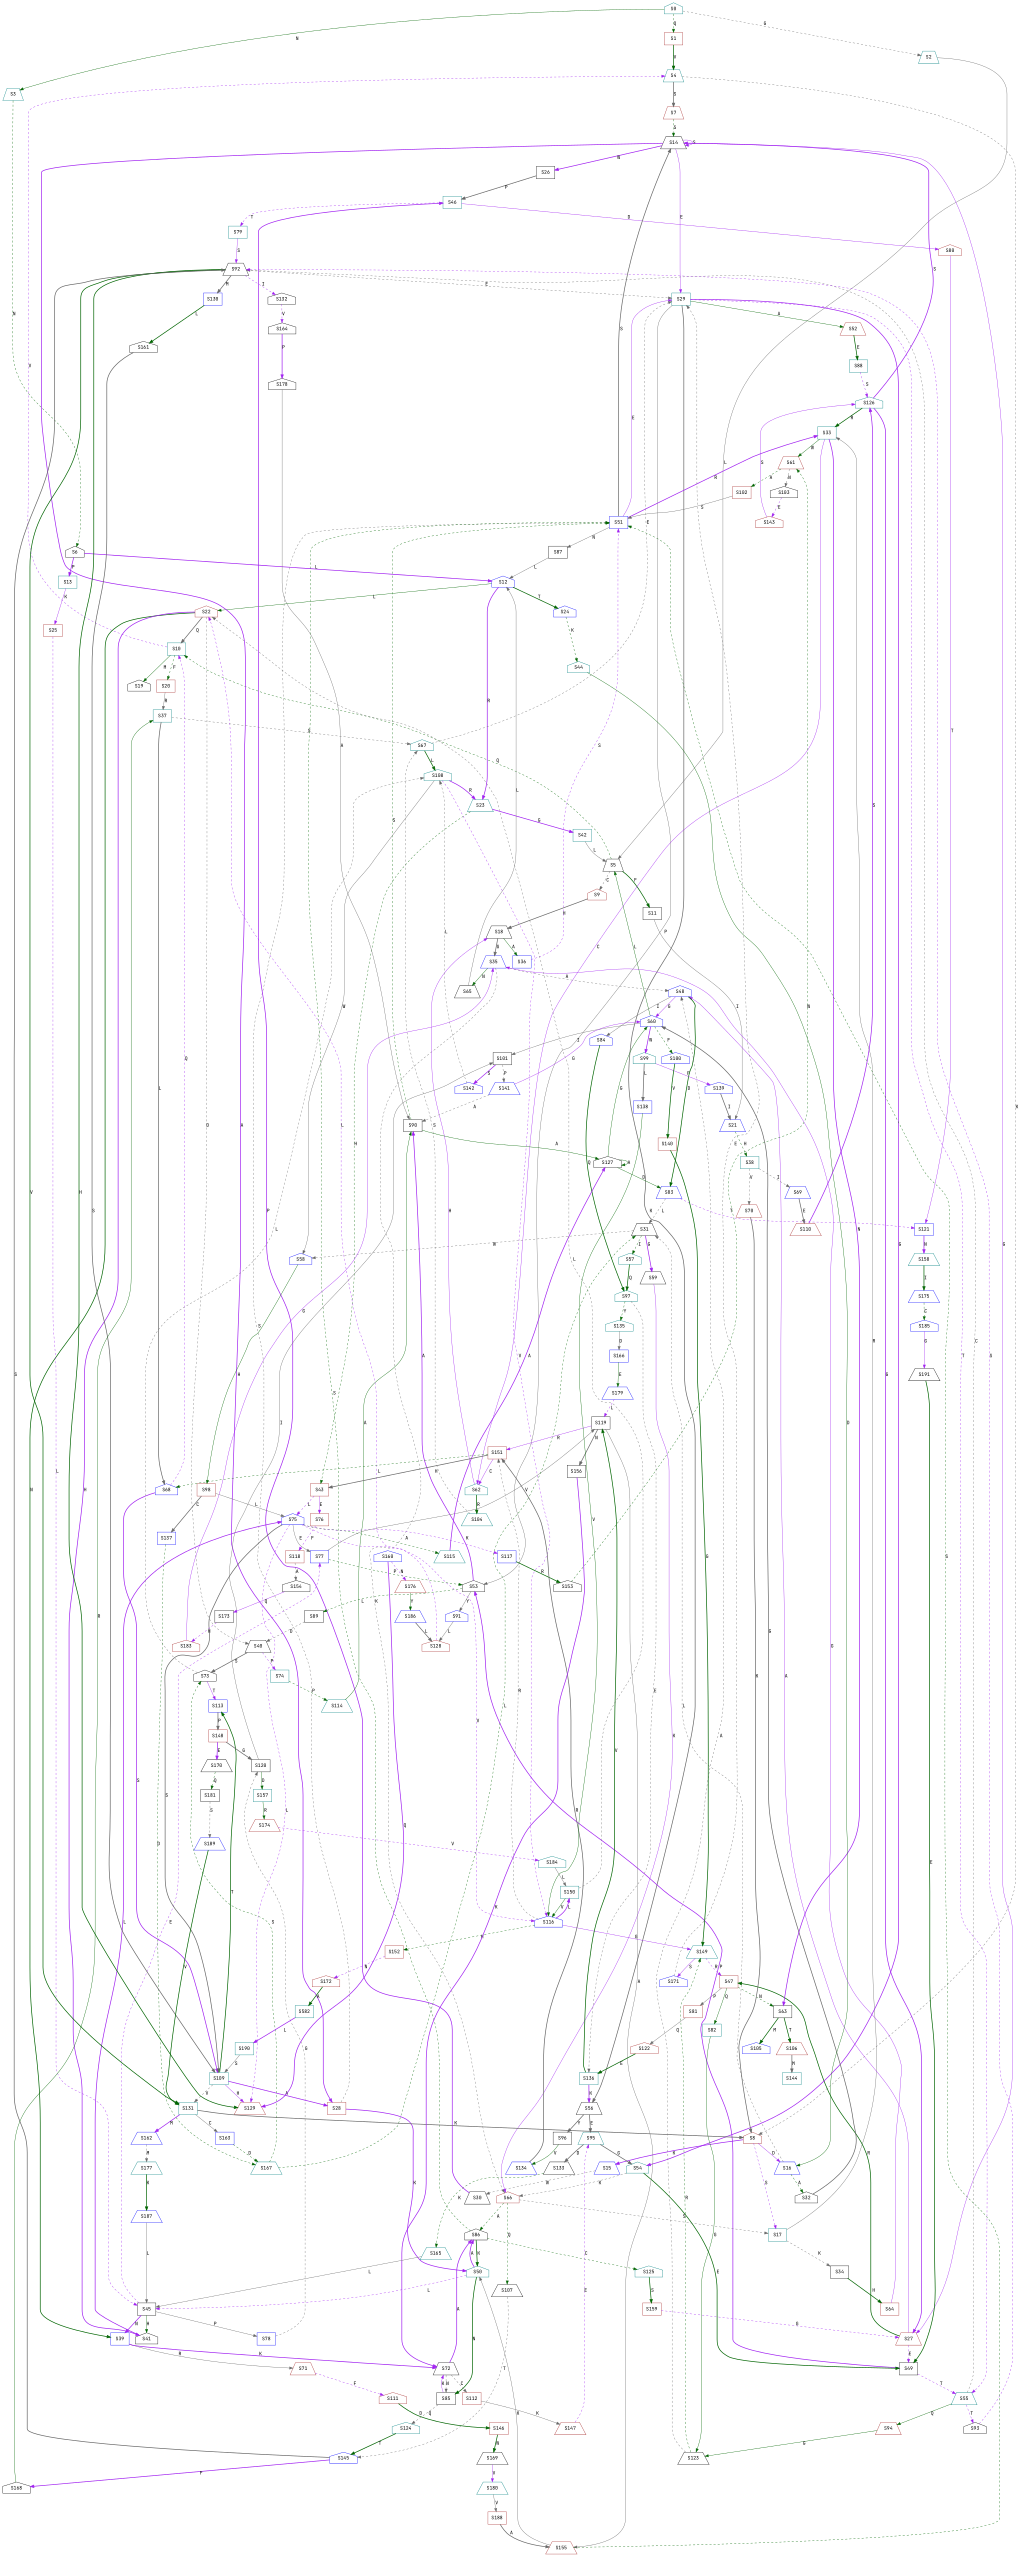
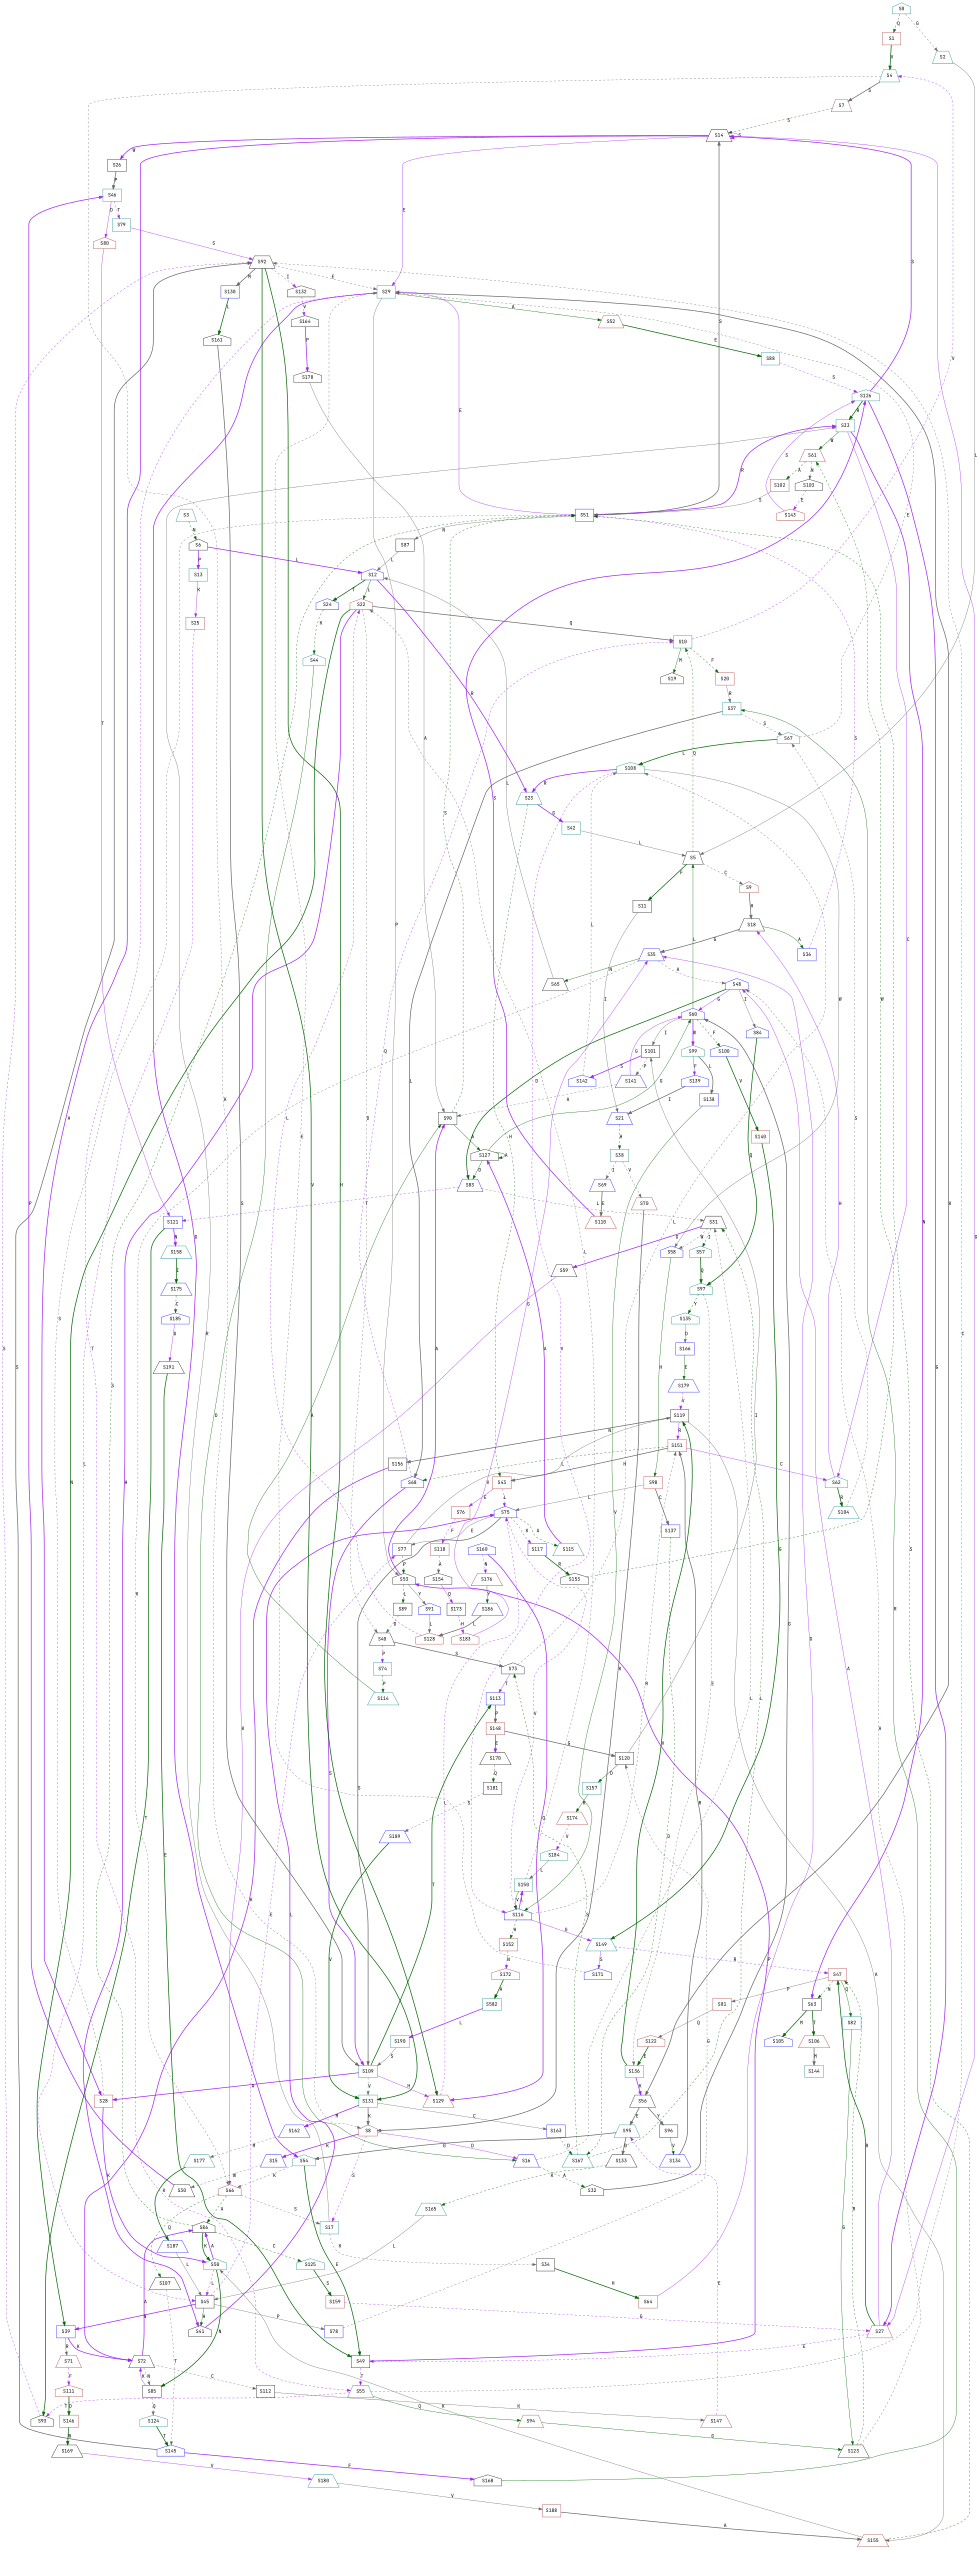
edge "S0" -> "S3": removed, label "N"
edge "S179" -> "S119": label "L" -> "V"
edge "S75" -> "S129": reversed
edge "S121" -> "S93": added, label "T"
edge "S123" -> "S149": now "S123" -> "S47"
node "S112": color brown -> black
